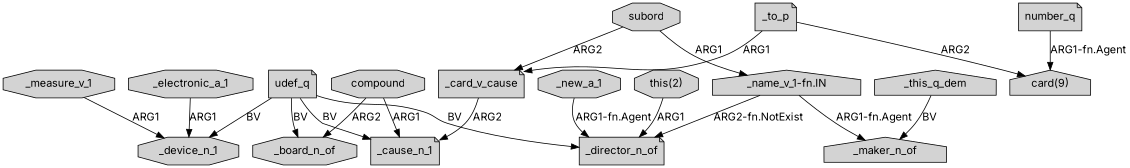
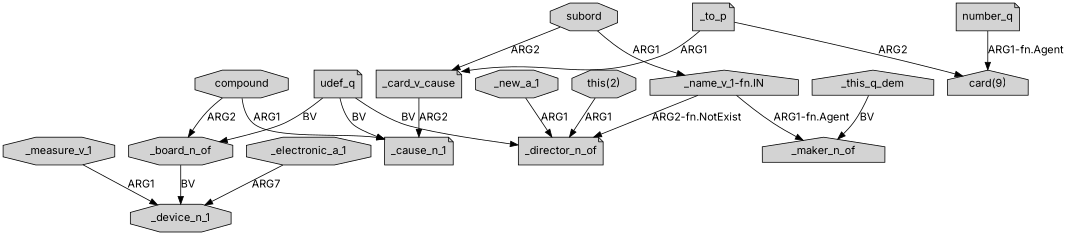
edge "udef_q" -> "_device_n_1": now "_board_n_of" -> "_device_n_1"
edge "_electronic_a_1" -> "_device_n_1": label "ARG1" -> "ARG7"
edge "_new_a_1" -> "_director_n_of": label "ARG1-fn.Agent" -> "ARG1"
